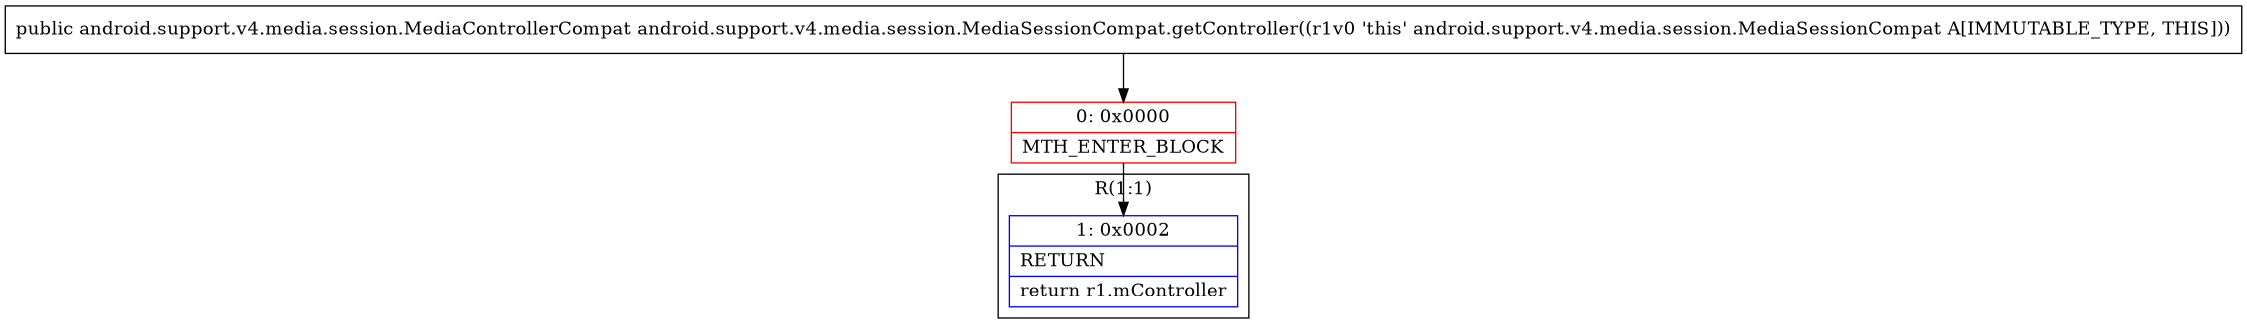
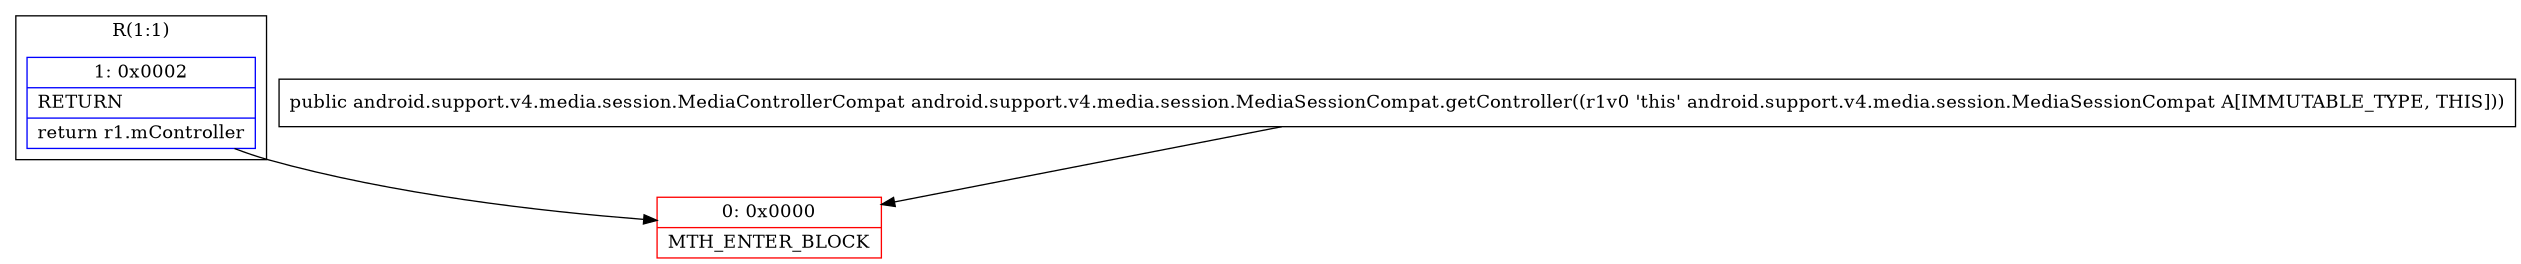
edge "0: 0x0000" -> "1: 0x0002": reversed
